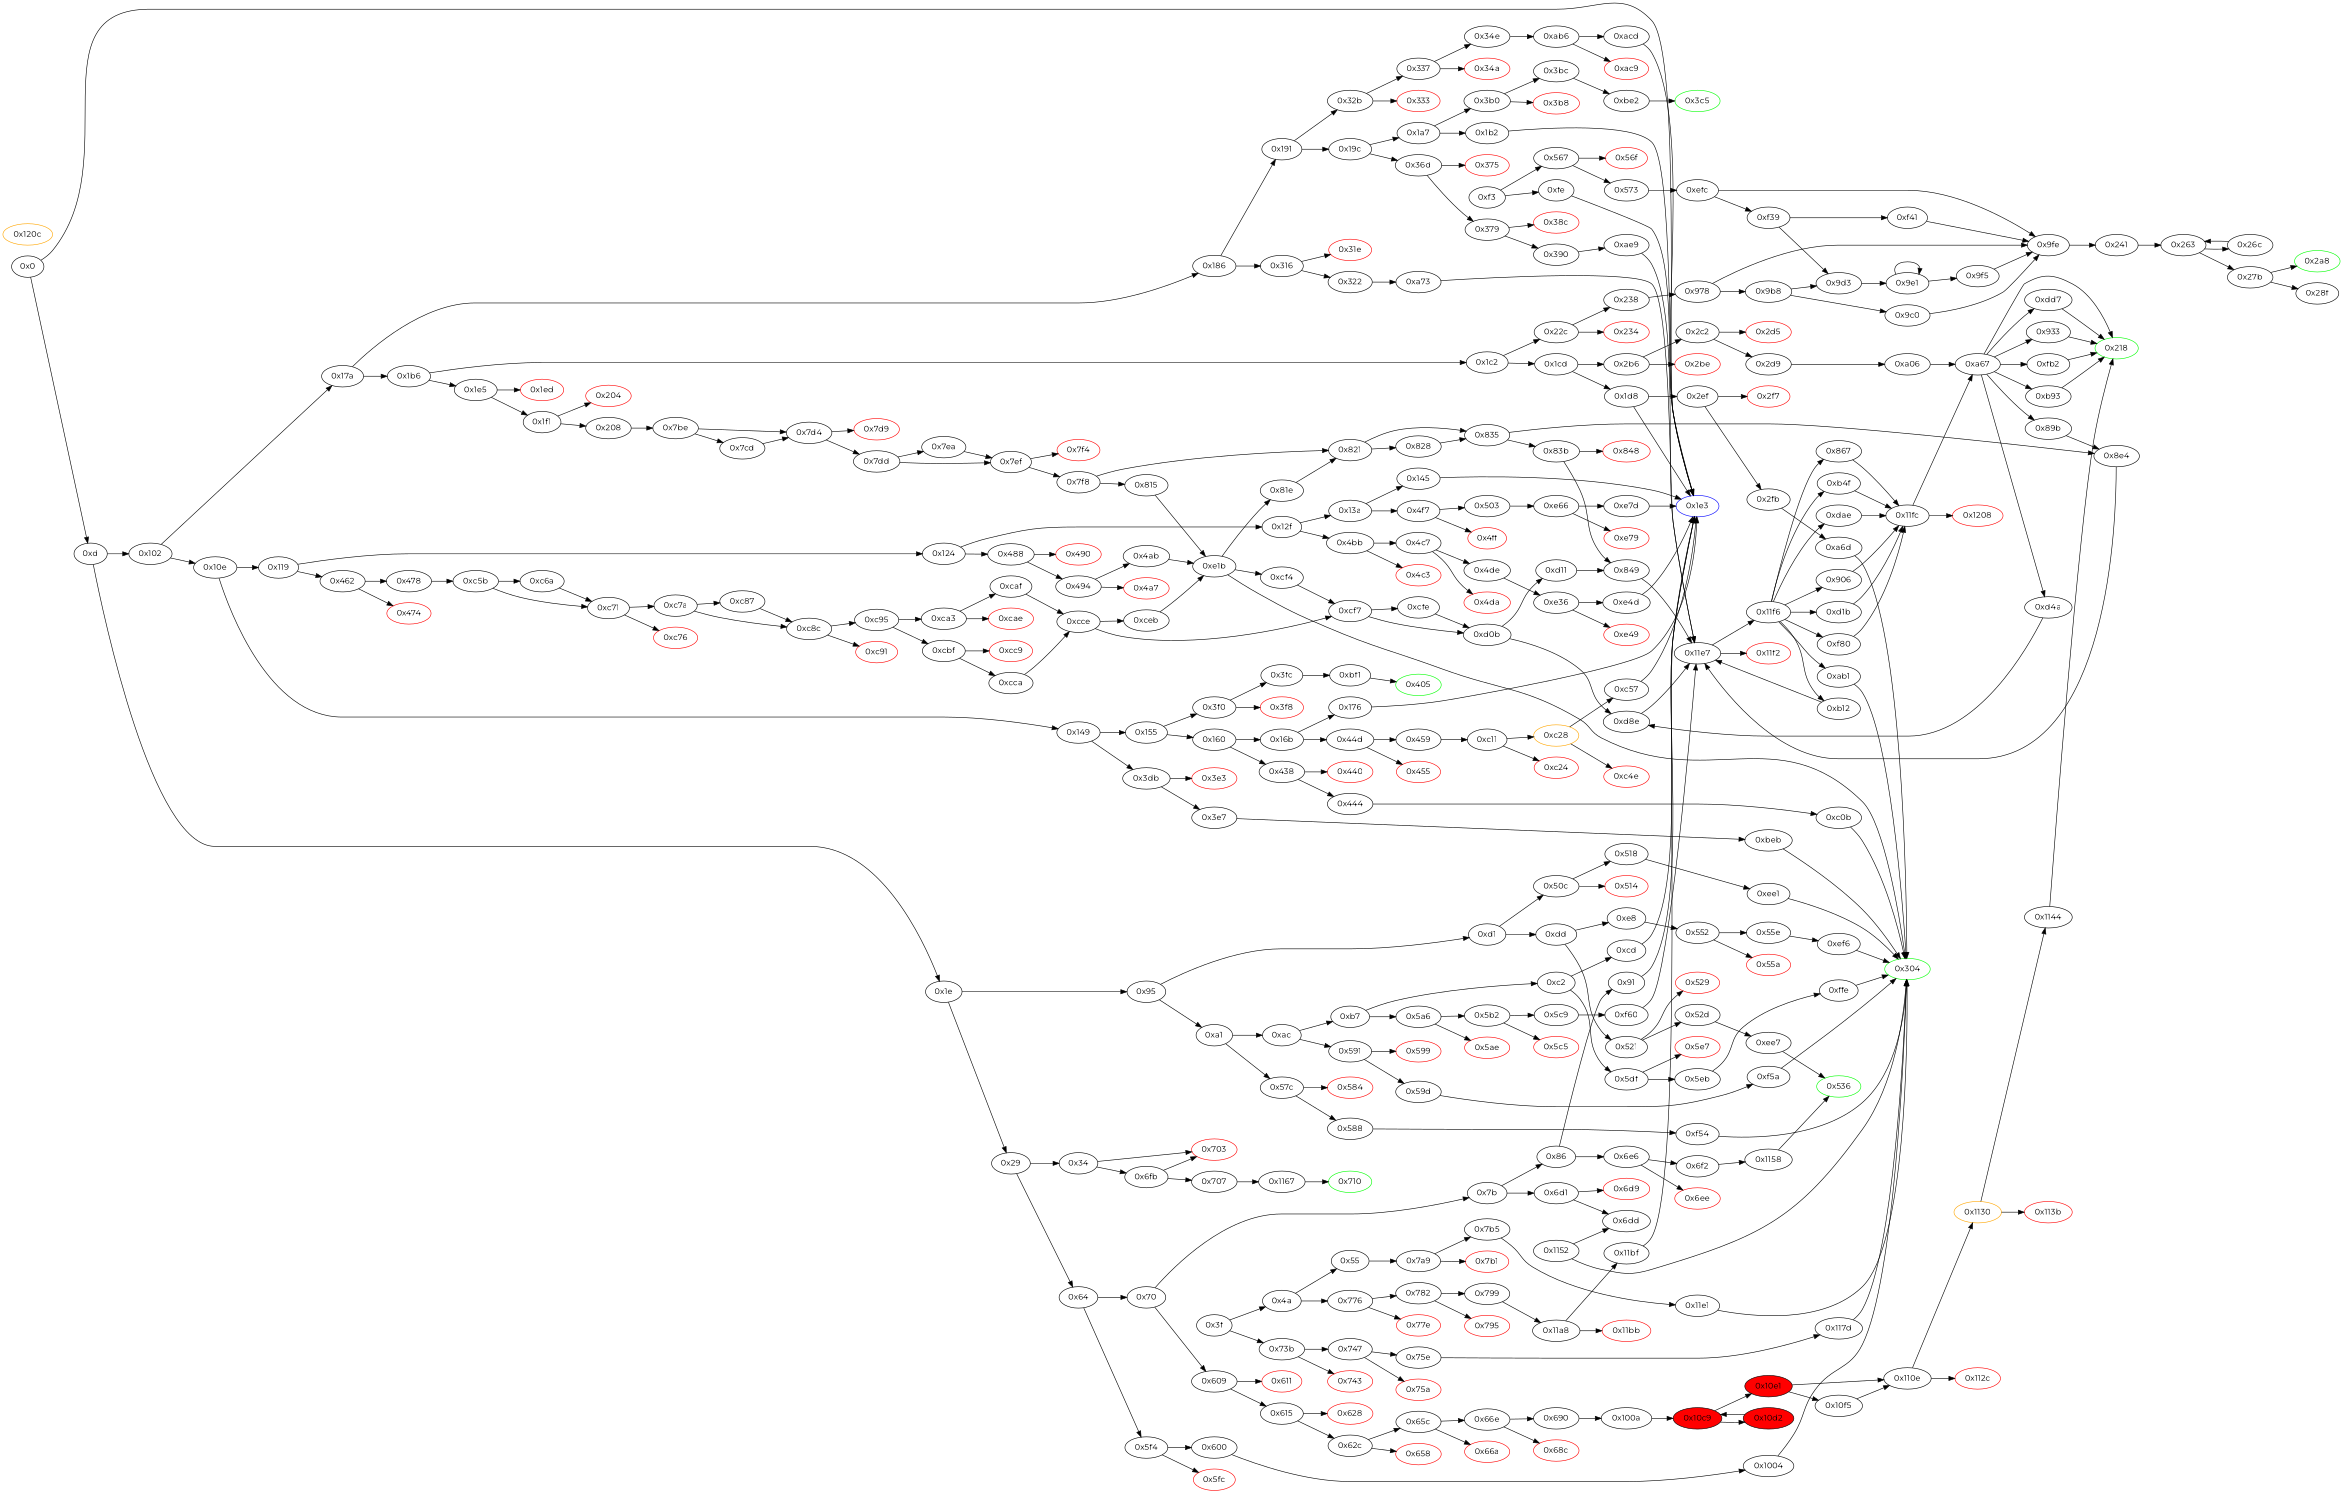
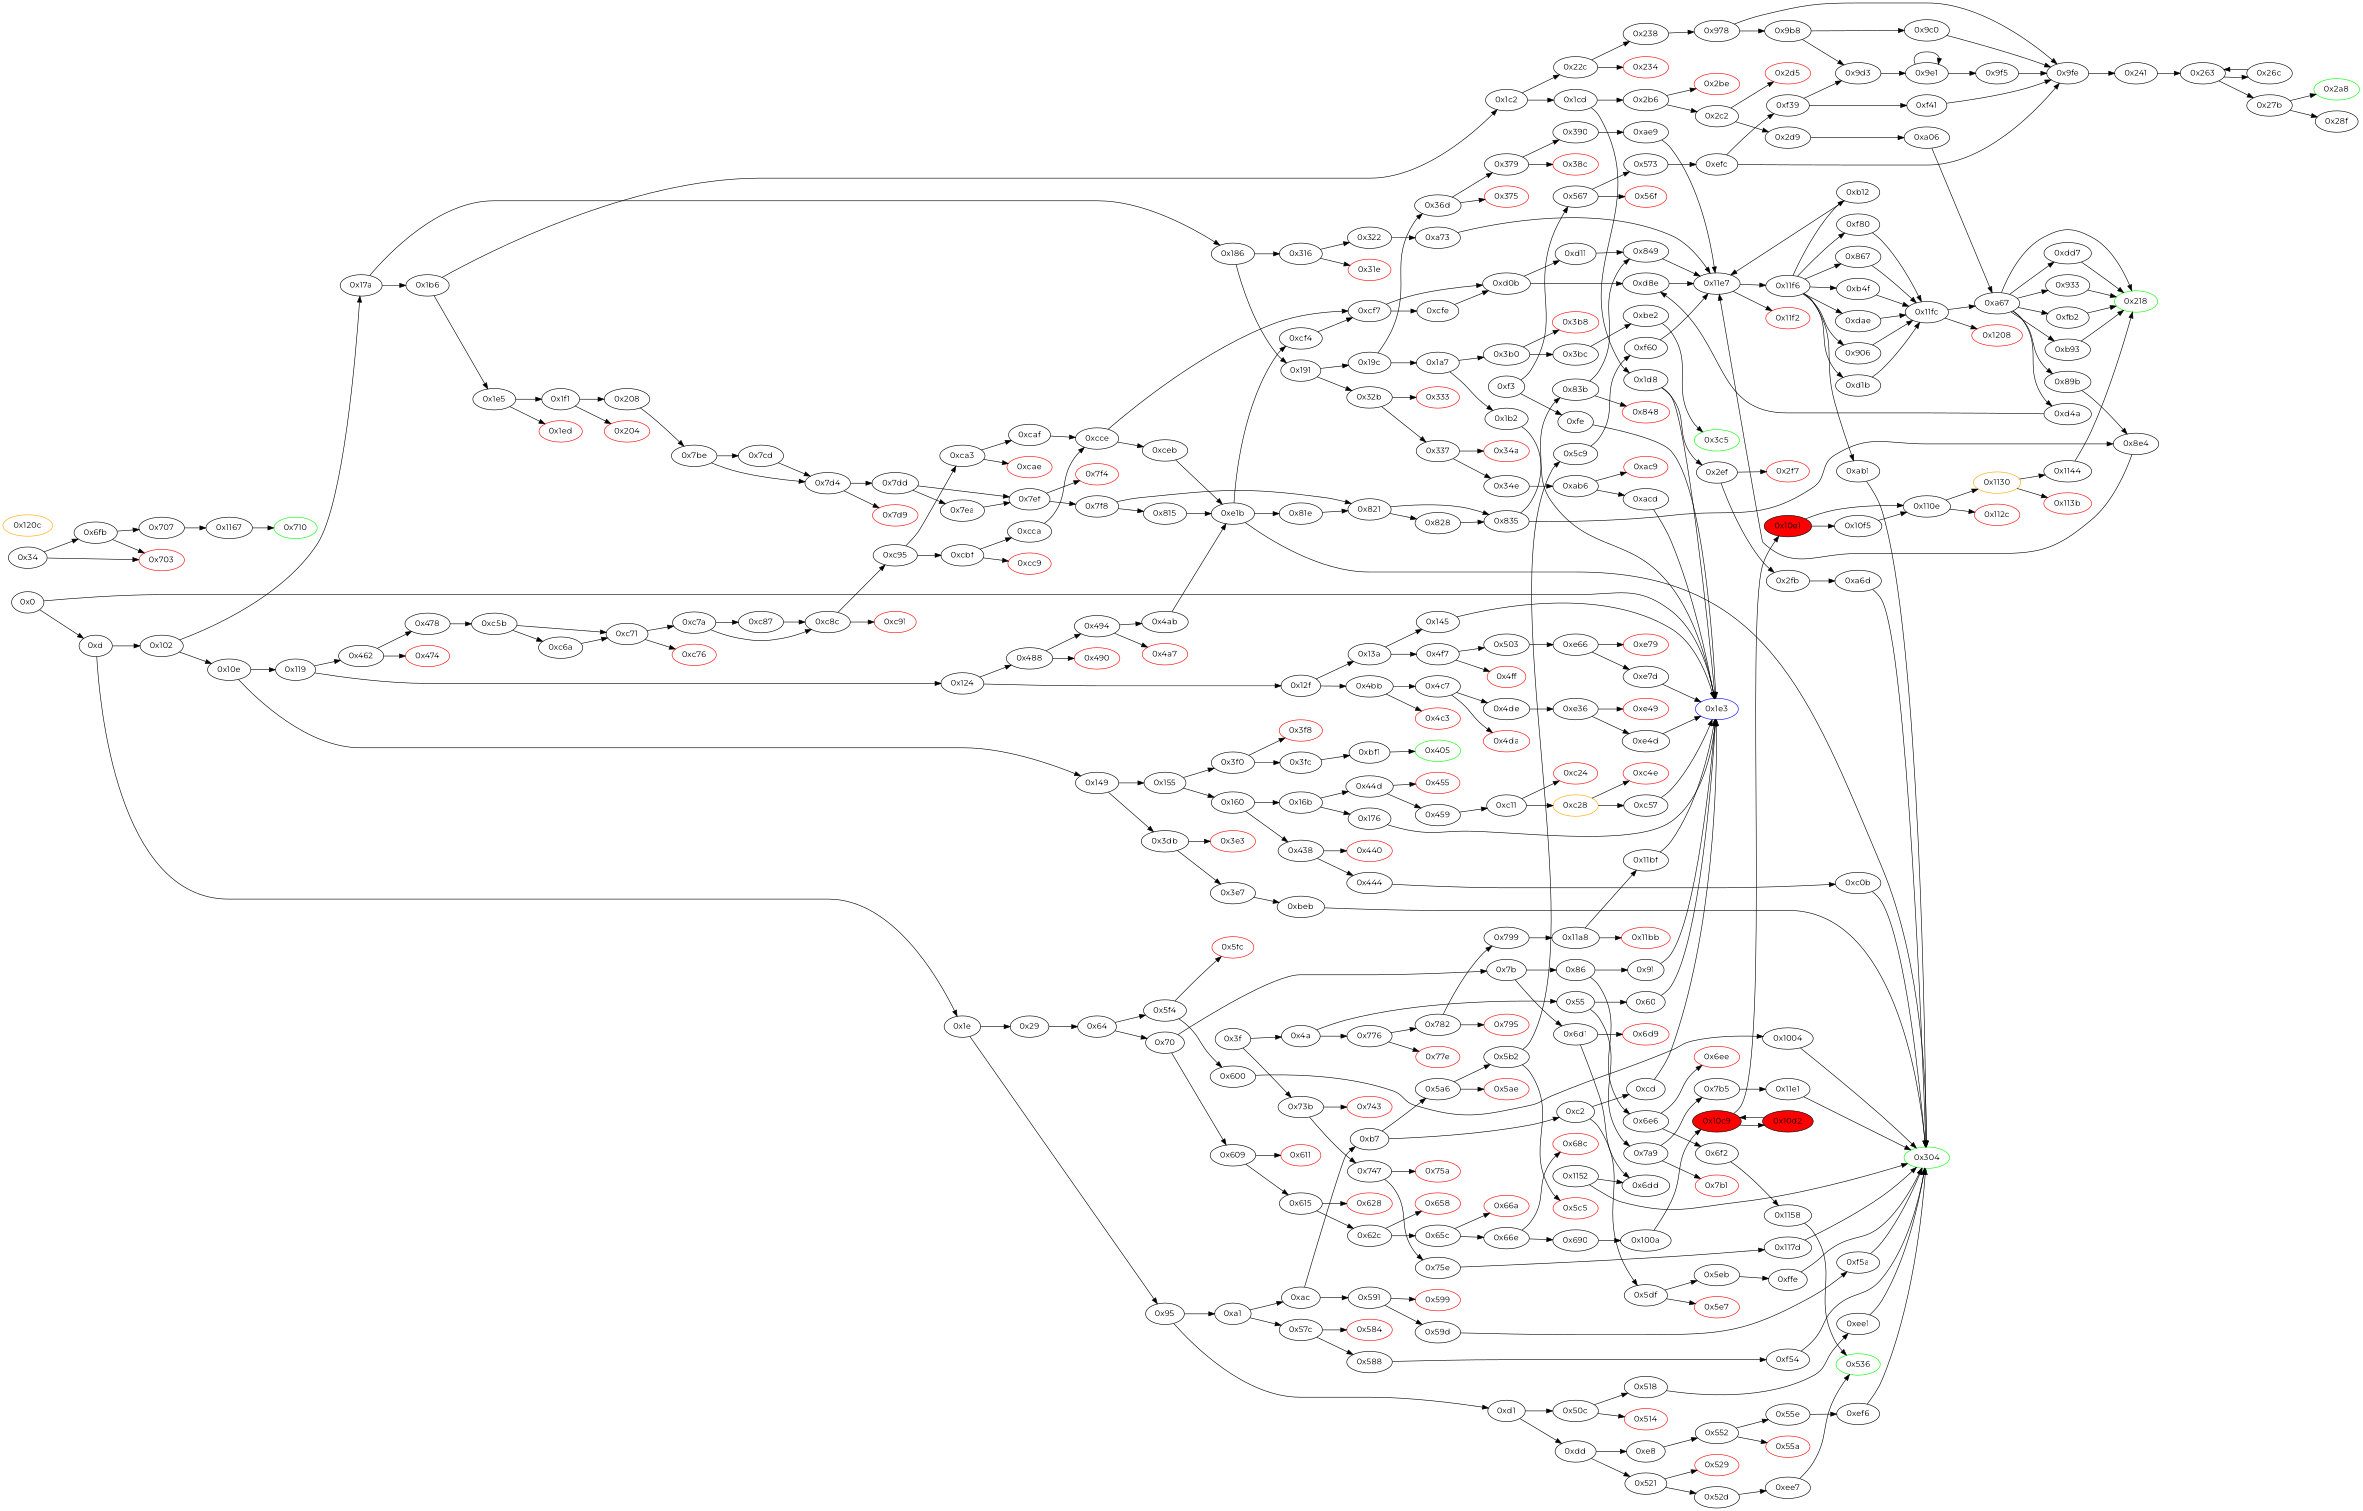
node "0x60": added
edge "0x29" -> "0x34": removed
